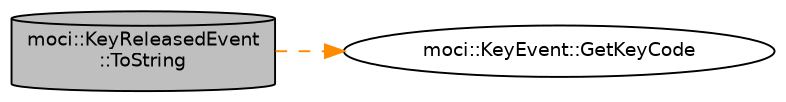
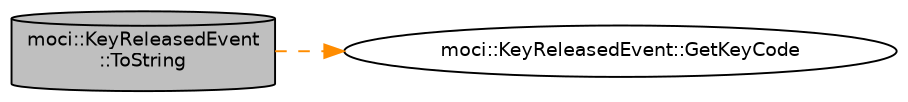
node "moci::KeyEvent::GetKeyCode": label "moci::KeyEvent::GetKeyCode" -> "moci::KeyReleasedEvent::GetKeyCode"
